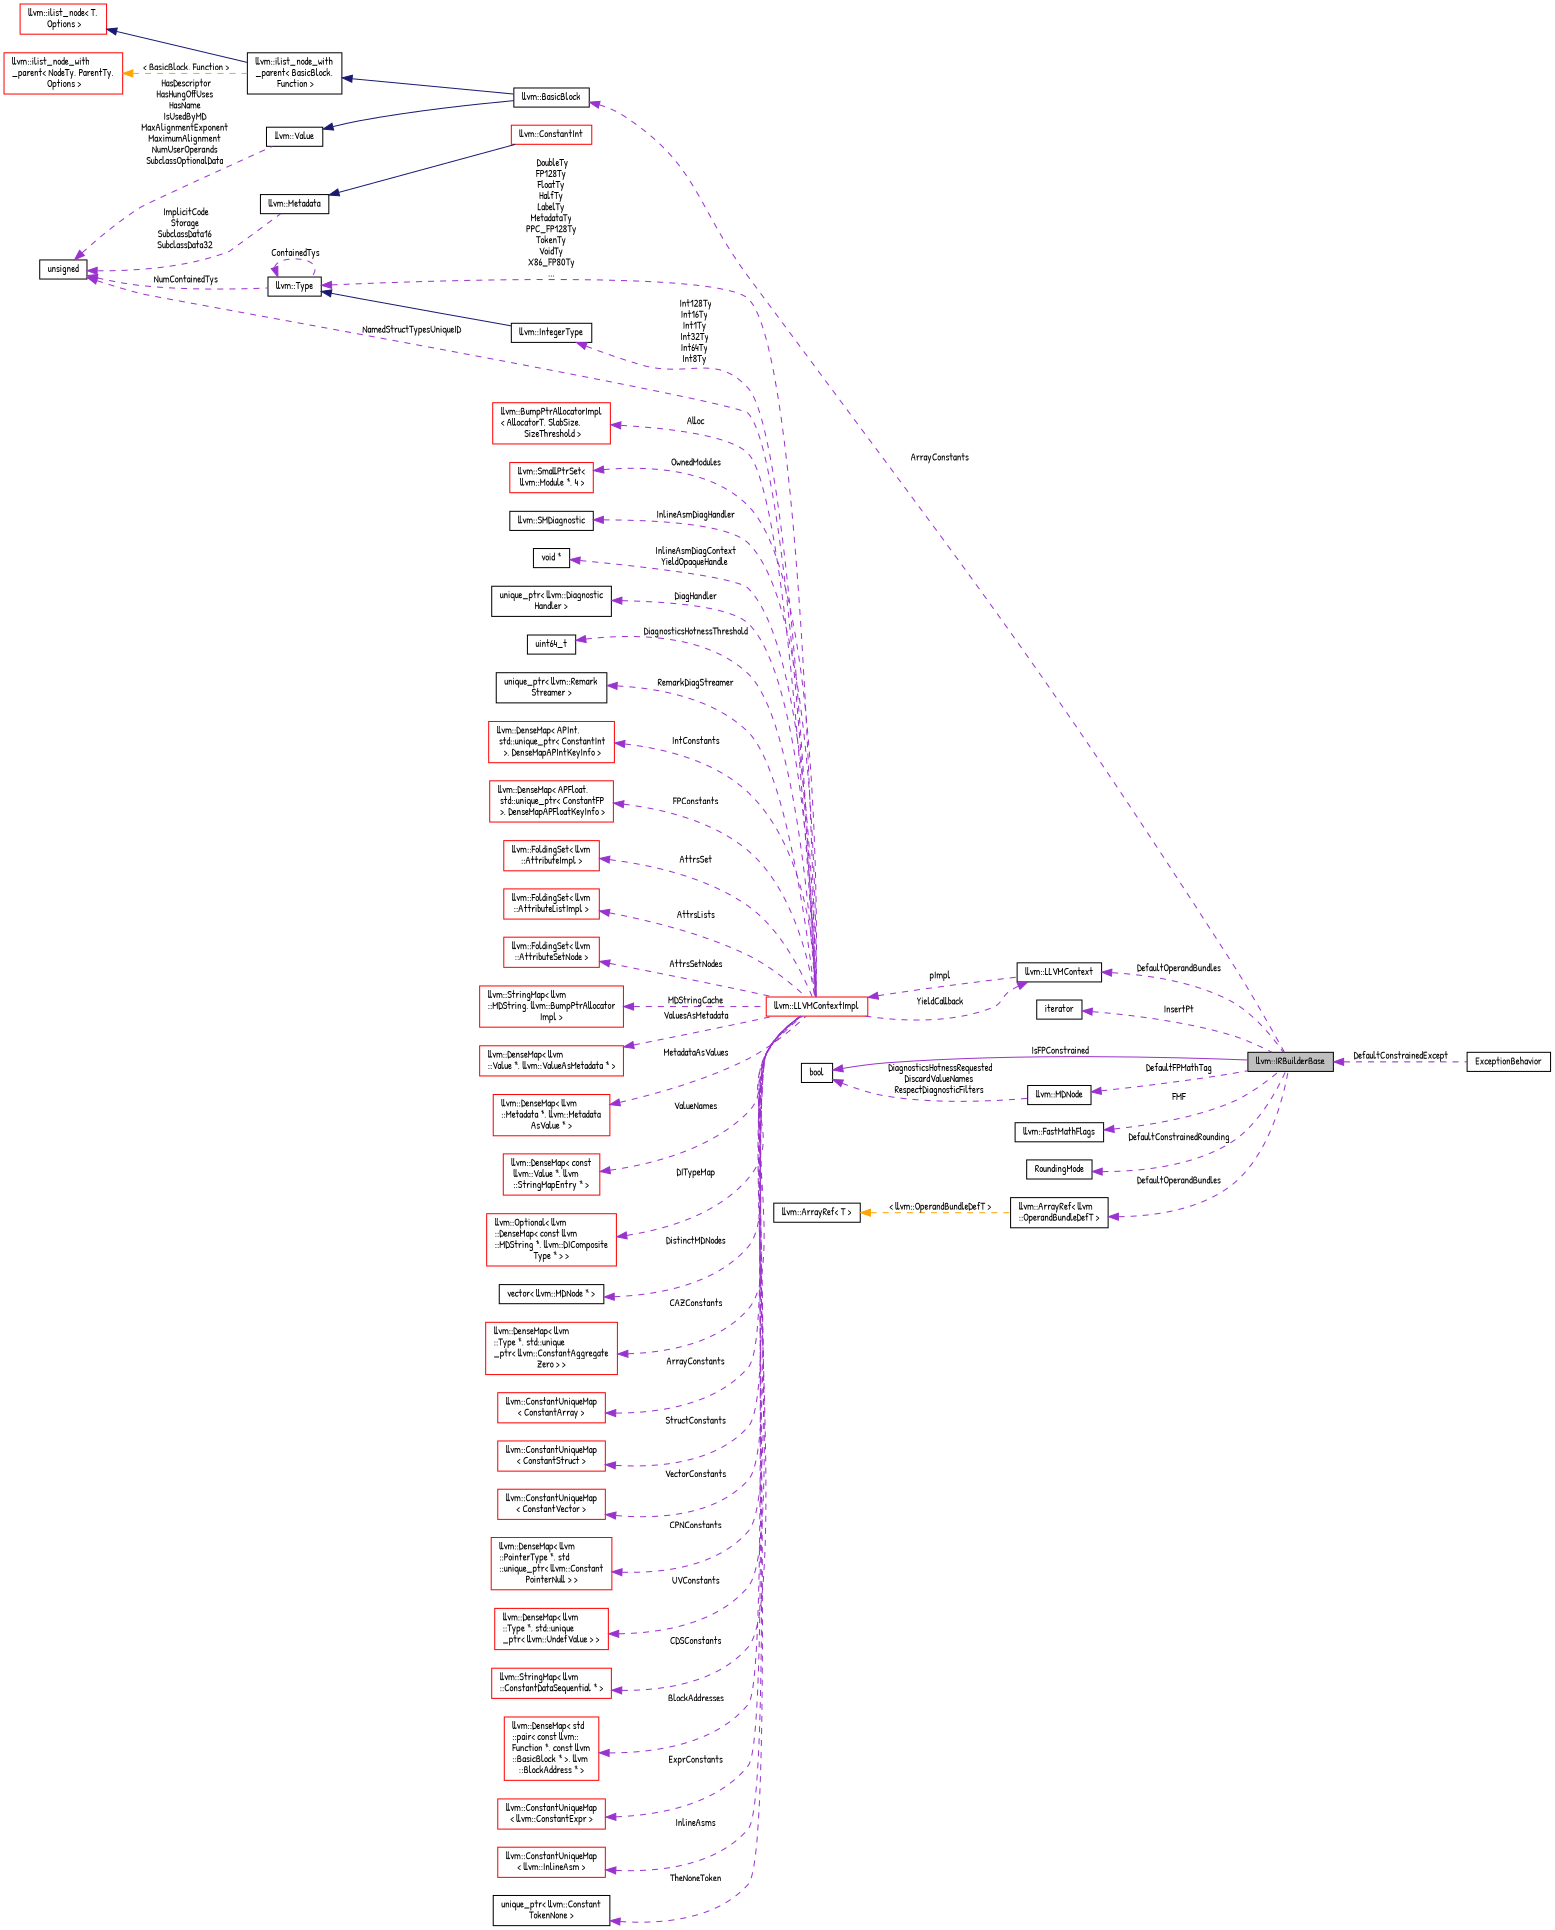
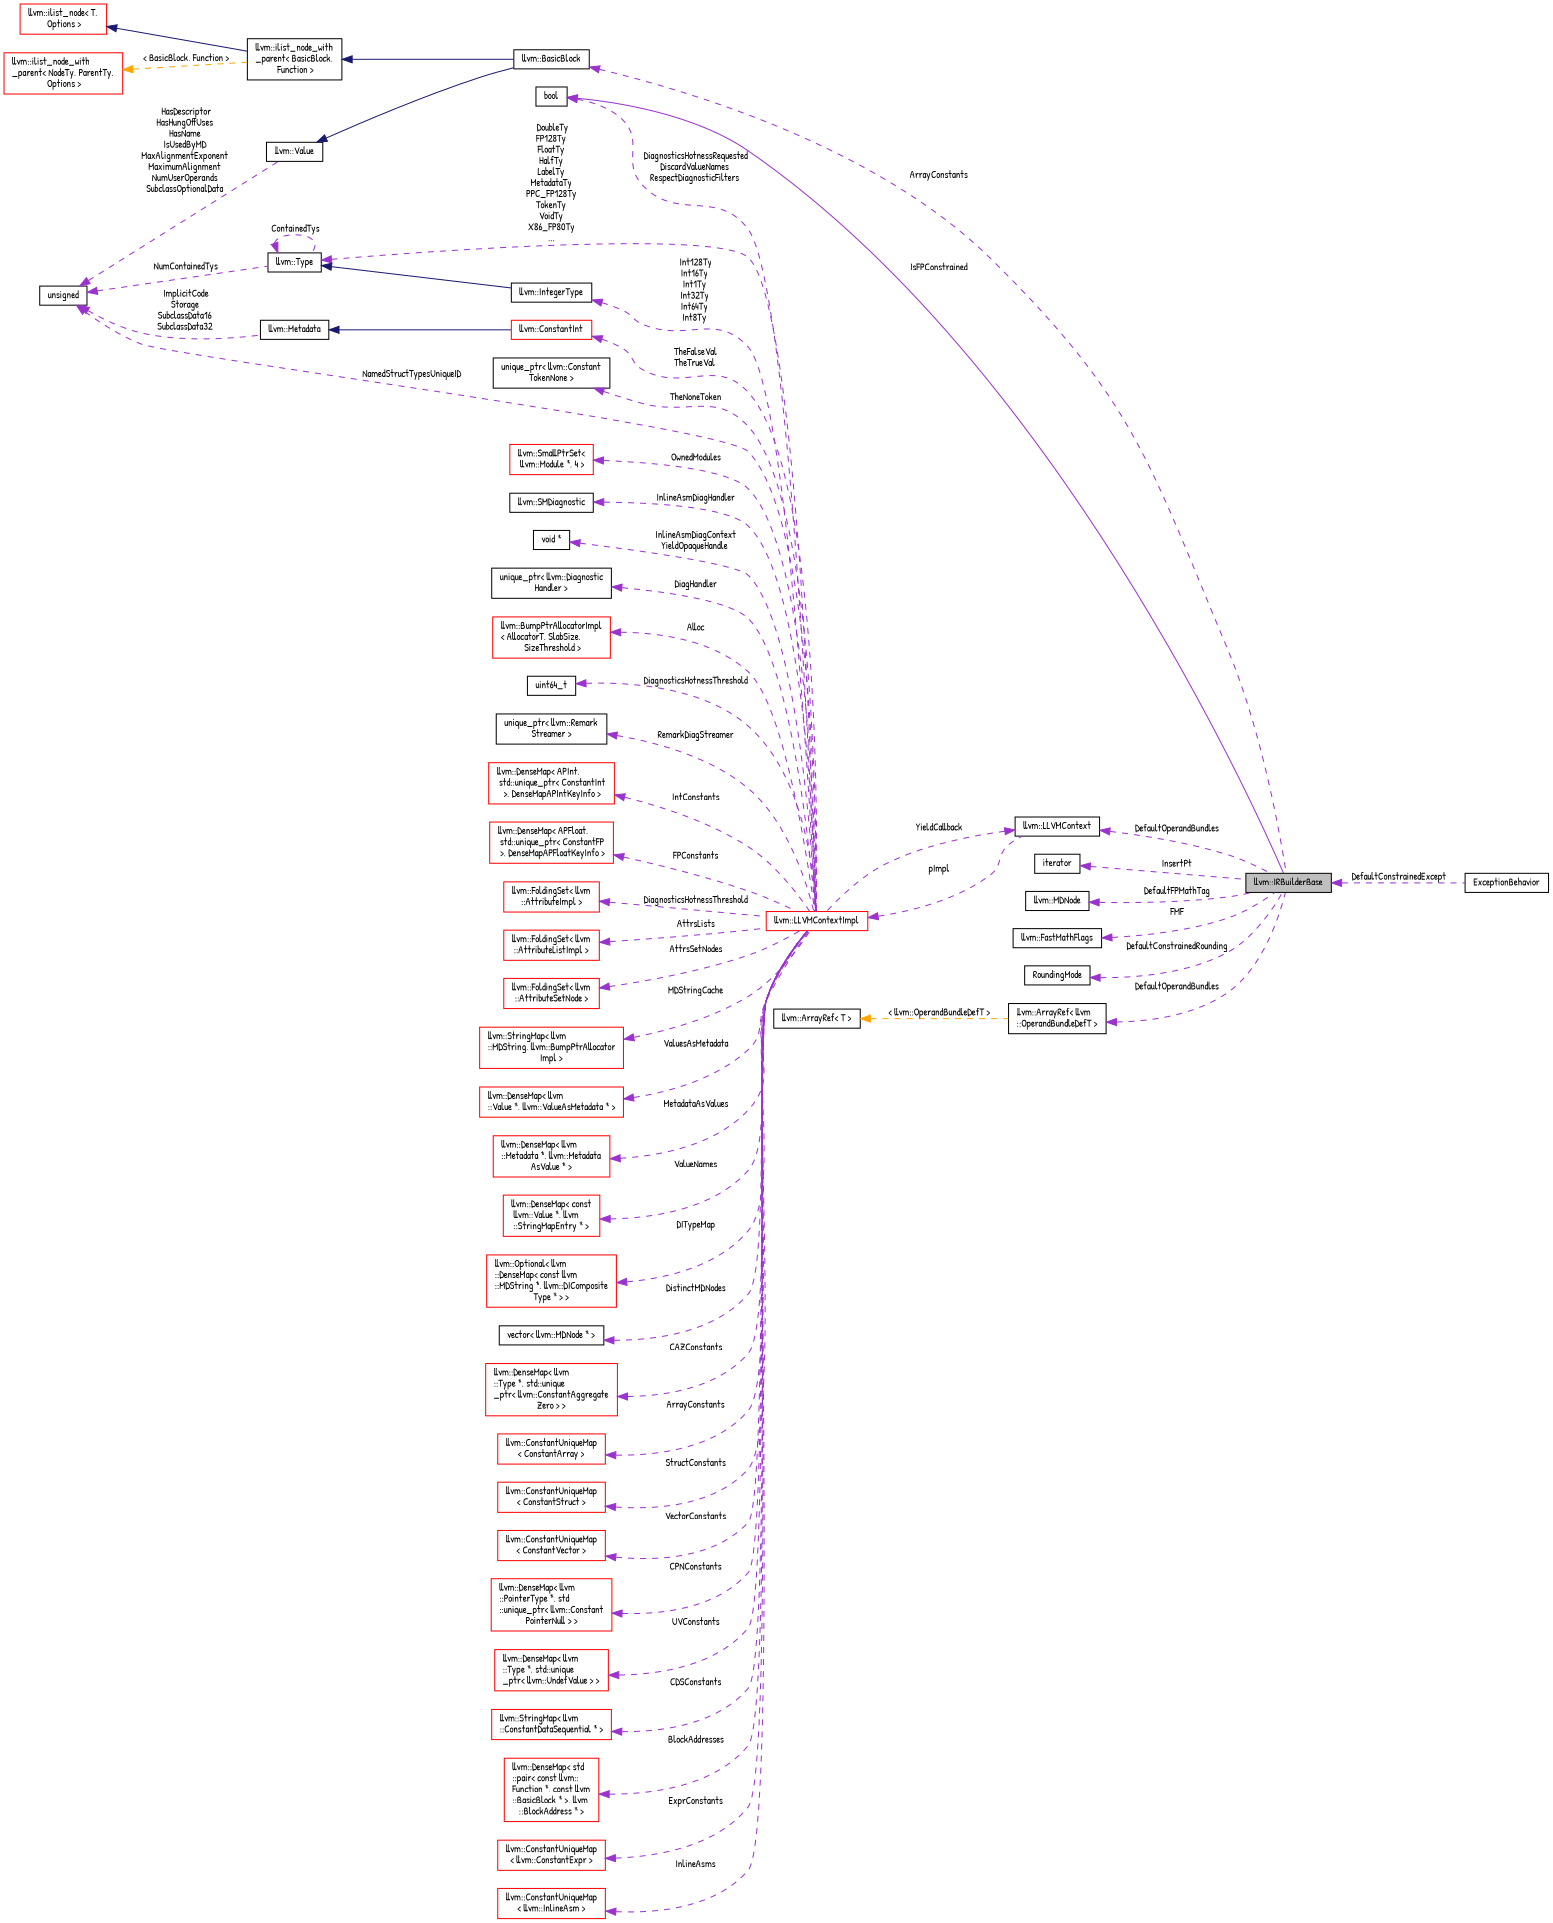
edge "llvm::LLVMContextImpl" -> "llvm::ConstantInt": added, label "TheFalseVal TheTrueVal"
edge "llvm::LLVMContextImpl" -> "llvm::FoldingSet< llvm ::AttributeImpl >": label " AttrsSet" -> " DiagnosticsHotnessThreshold"
edge "llvm::MDNode" -> "bool": now "llvm::LLVMContextImpl" -> "bool"
